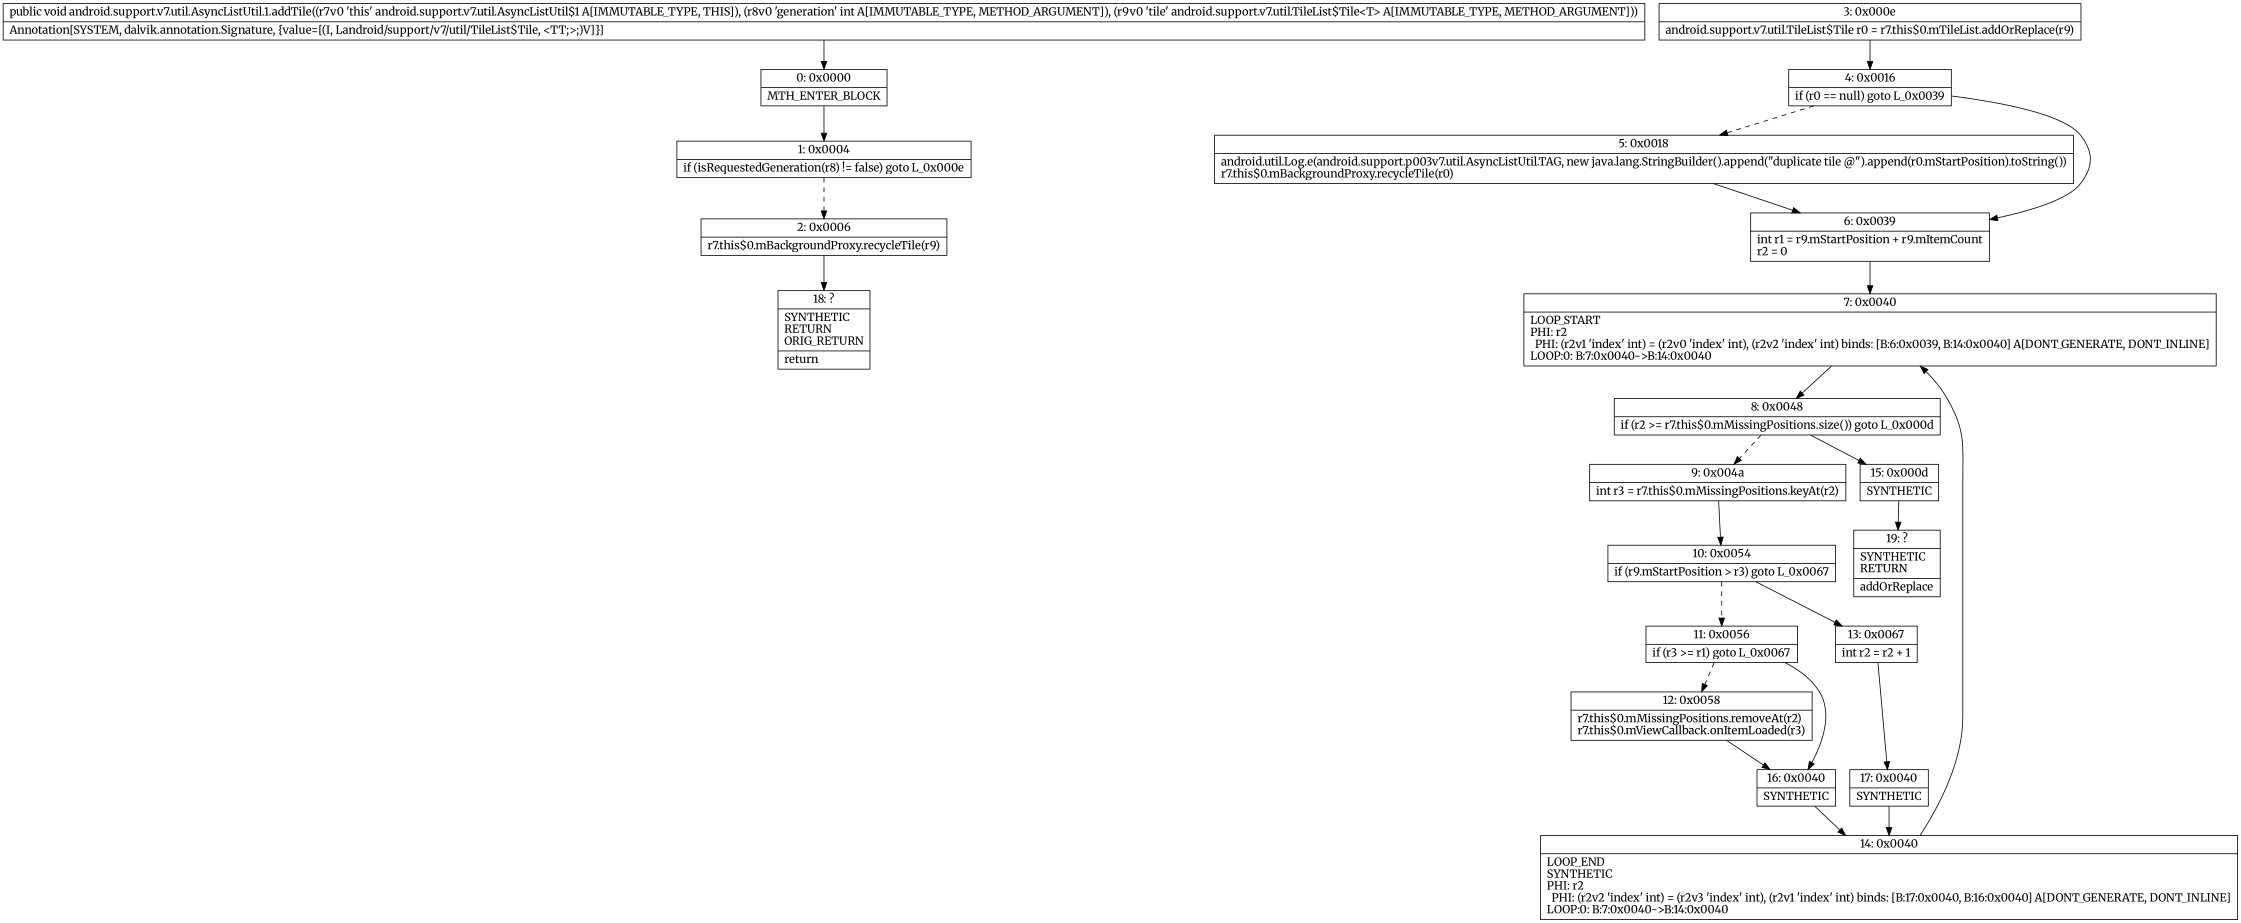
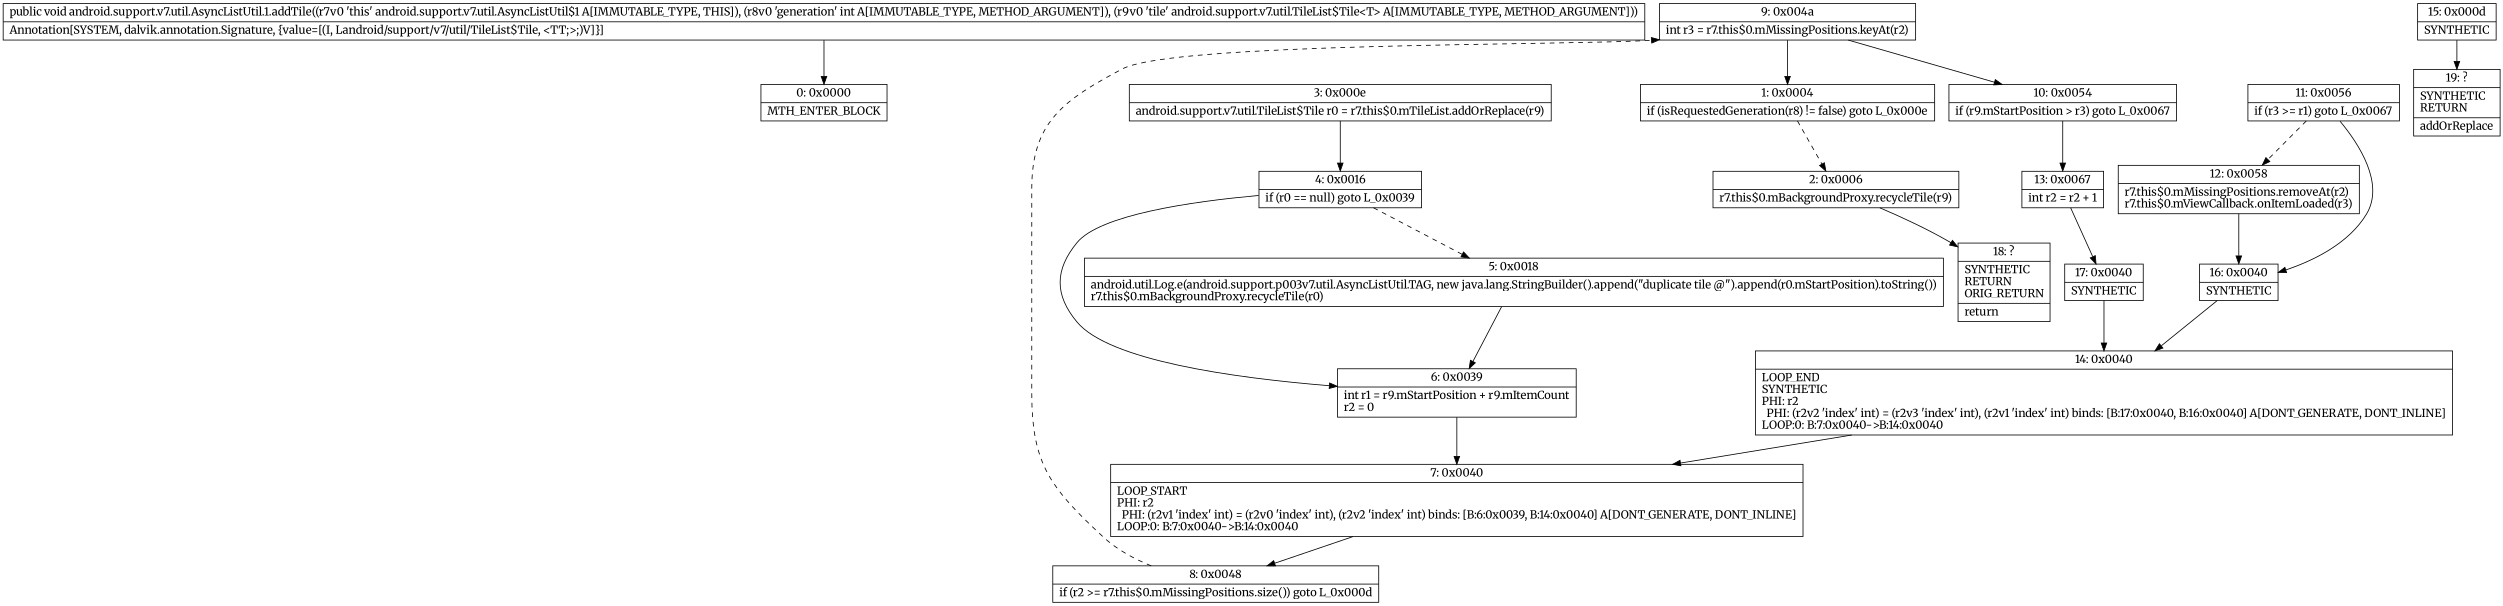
edge "0: 0x0000" -> "1: 0x0004": now "9: 0x004a" -> "1: 0x0004"
edge "8: 0x0048" -> "15: 0x000d": removed
edge "10: 0x0054" -> "11: 0x0056": removed
